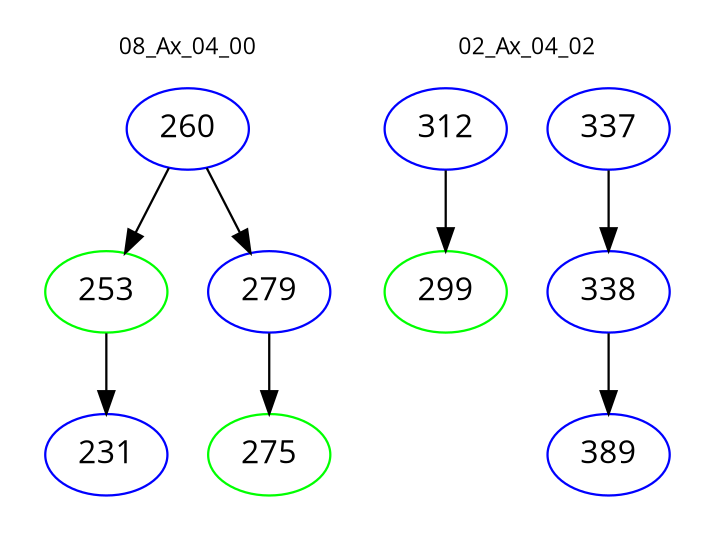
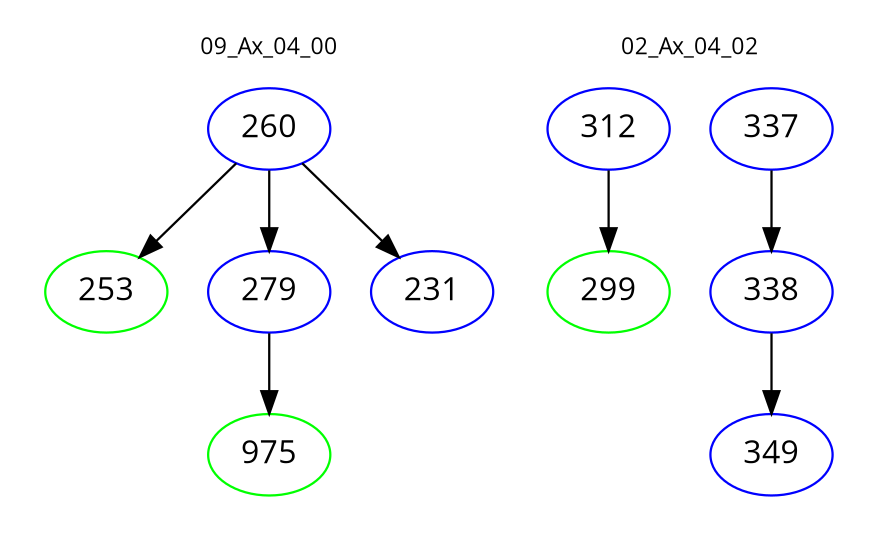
cluster "08_Ax_04_00": label "08_Ax_04_00" -> "09_Ax_04_00"
edge "253" -> "231": now "260" -> "231"
node "275": label "275" -> "975"
node "389": label "389" -> "349"
